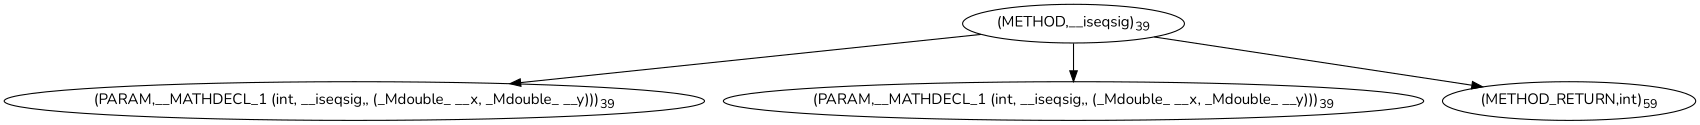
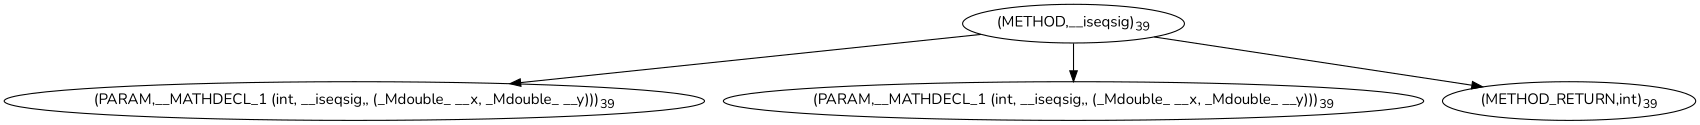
node "(METHOD_RETURN,int)": text "59" -> "39"
